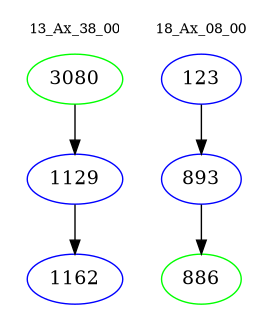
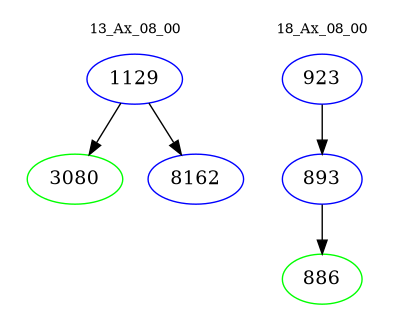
cluster "13_Ax_38_00": label "13_Ax_38_00" -> "13_Ax_08_00"
node "123": label "123" -> "923"
edge "3080" -> "1129": reversed
node "1162": label "1162" -> "8162"
